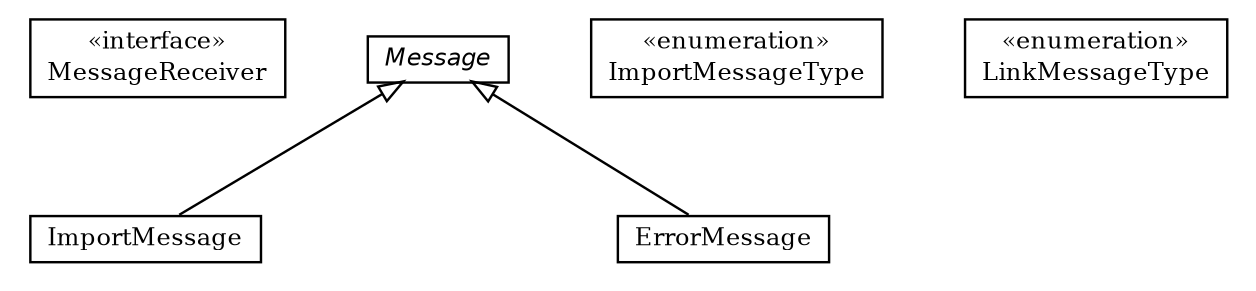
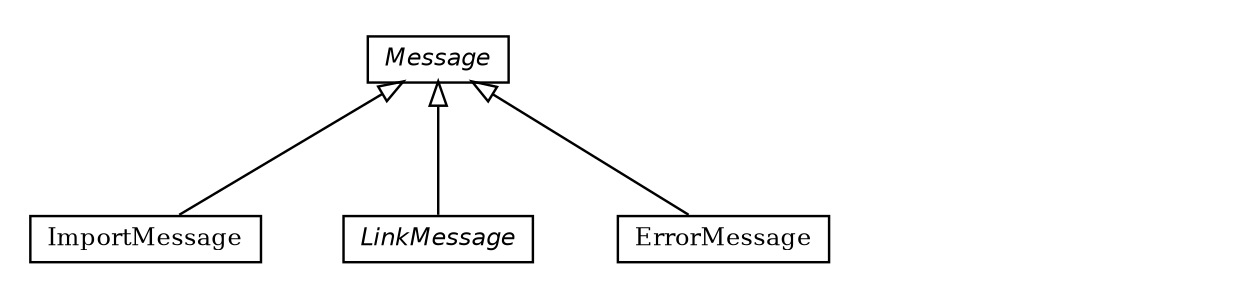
node "MessageReceiver": removed
node "ImportMessageType": removed
node "LinkMessageType": removed
node "LinkMessage": added
